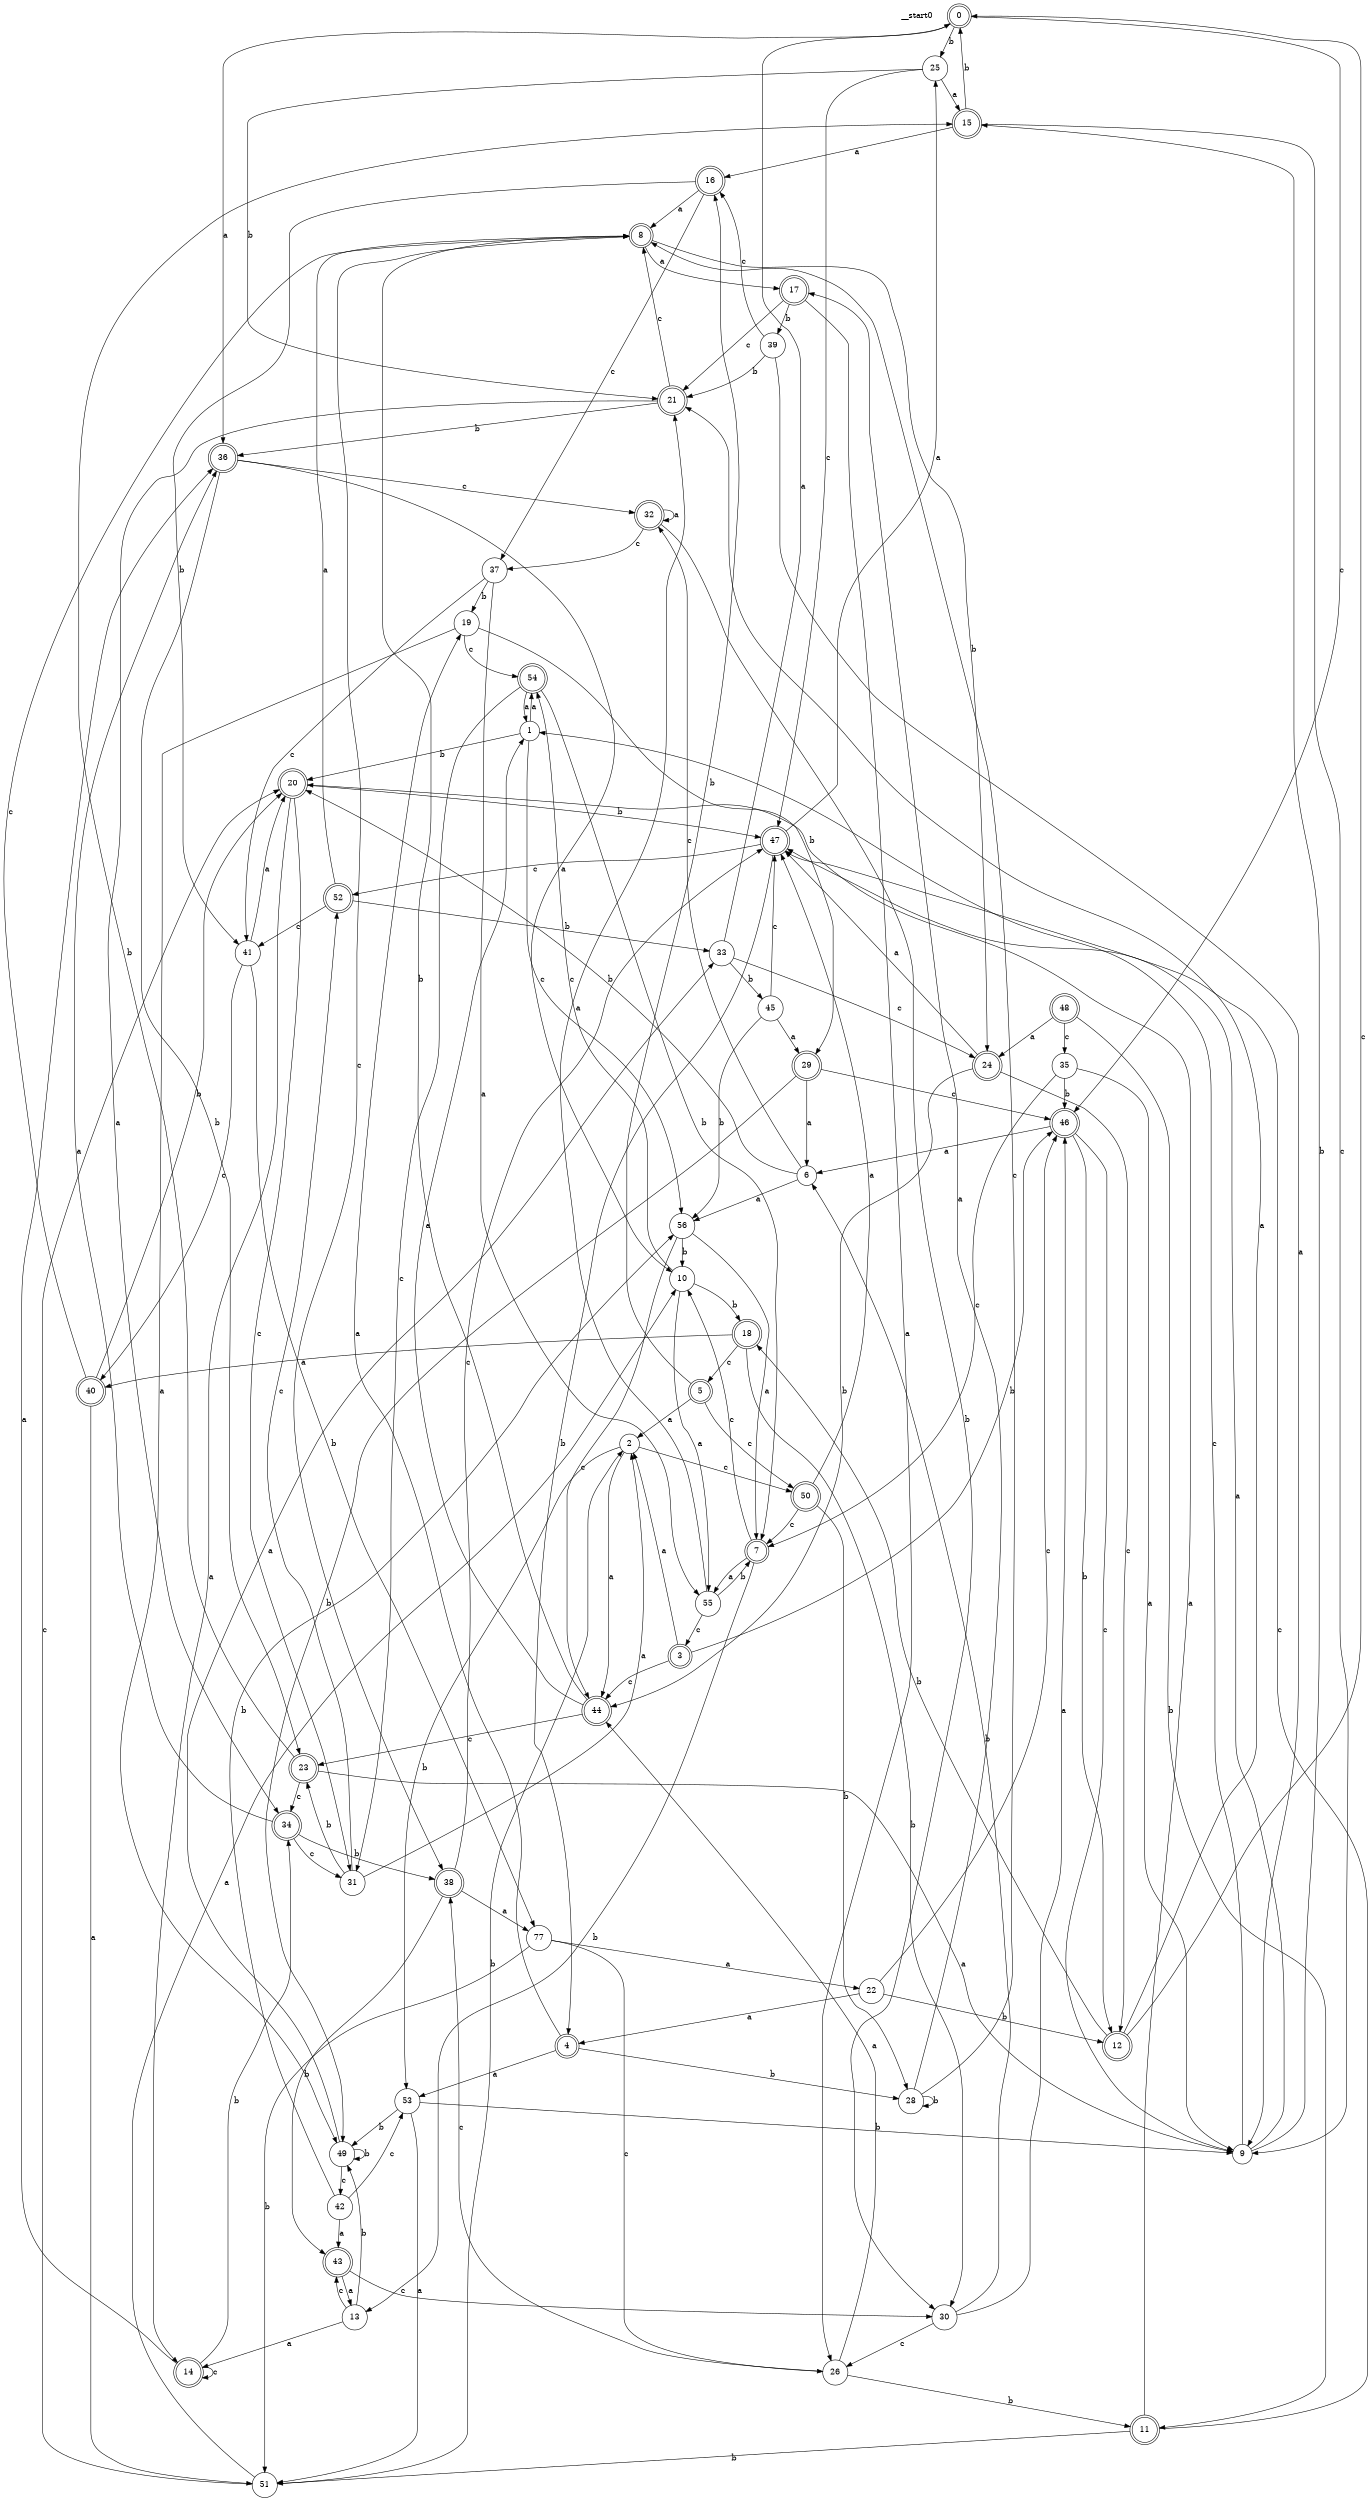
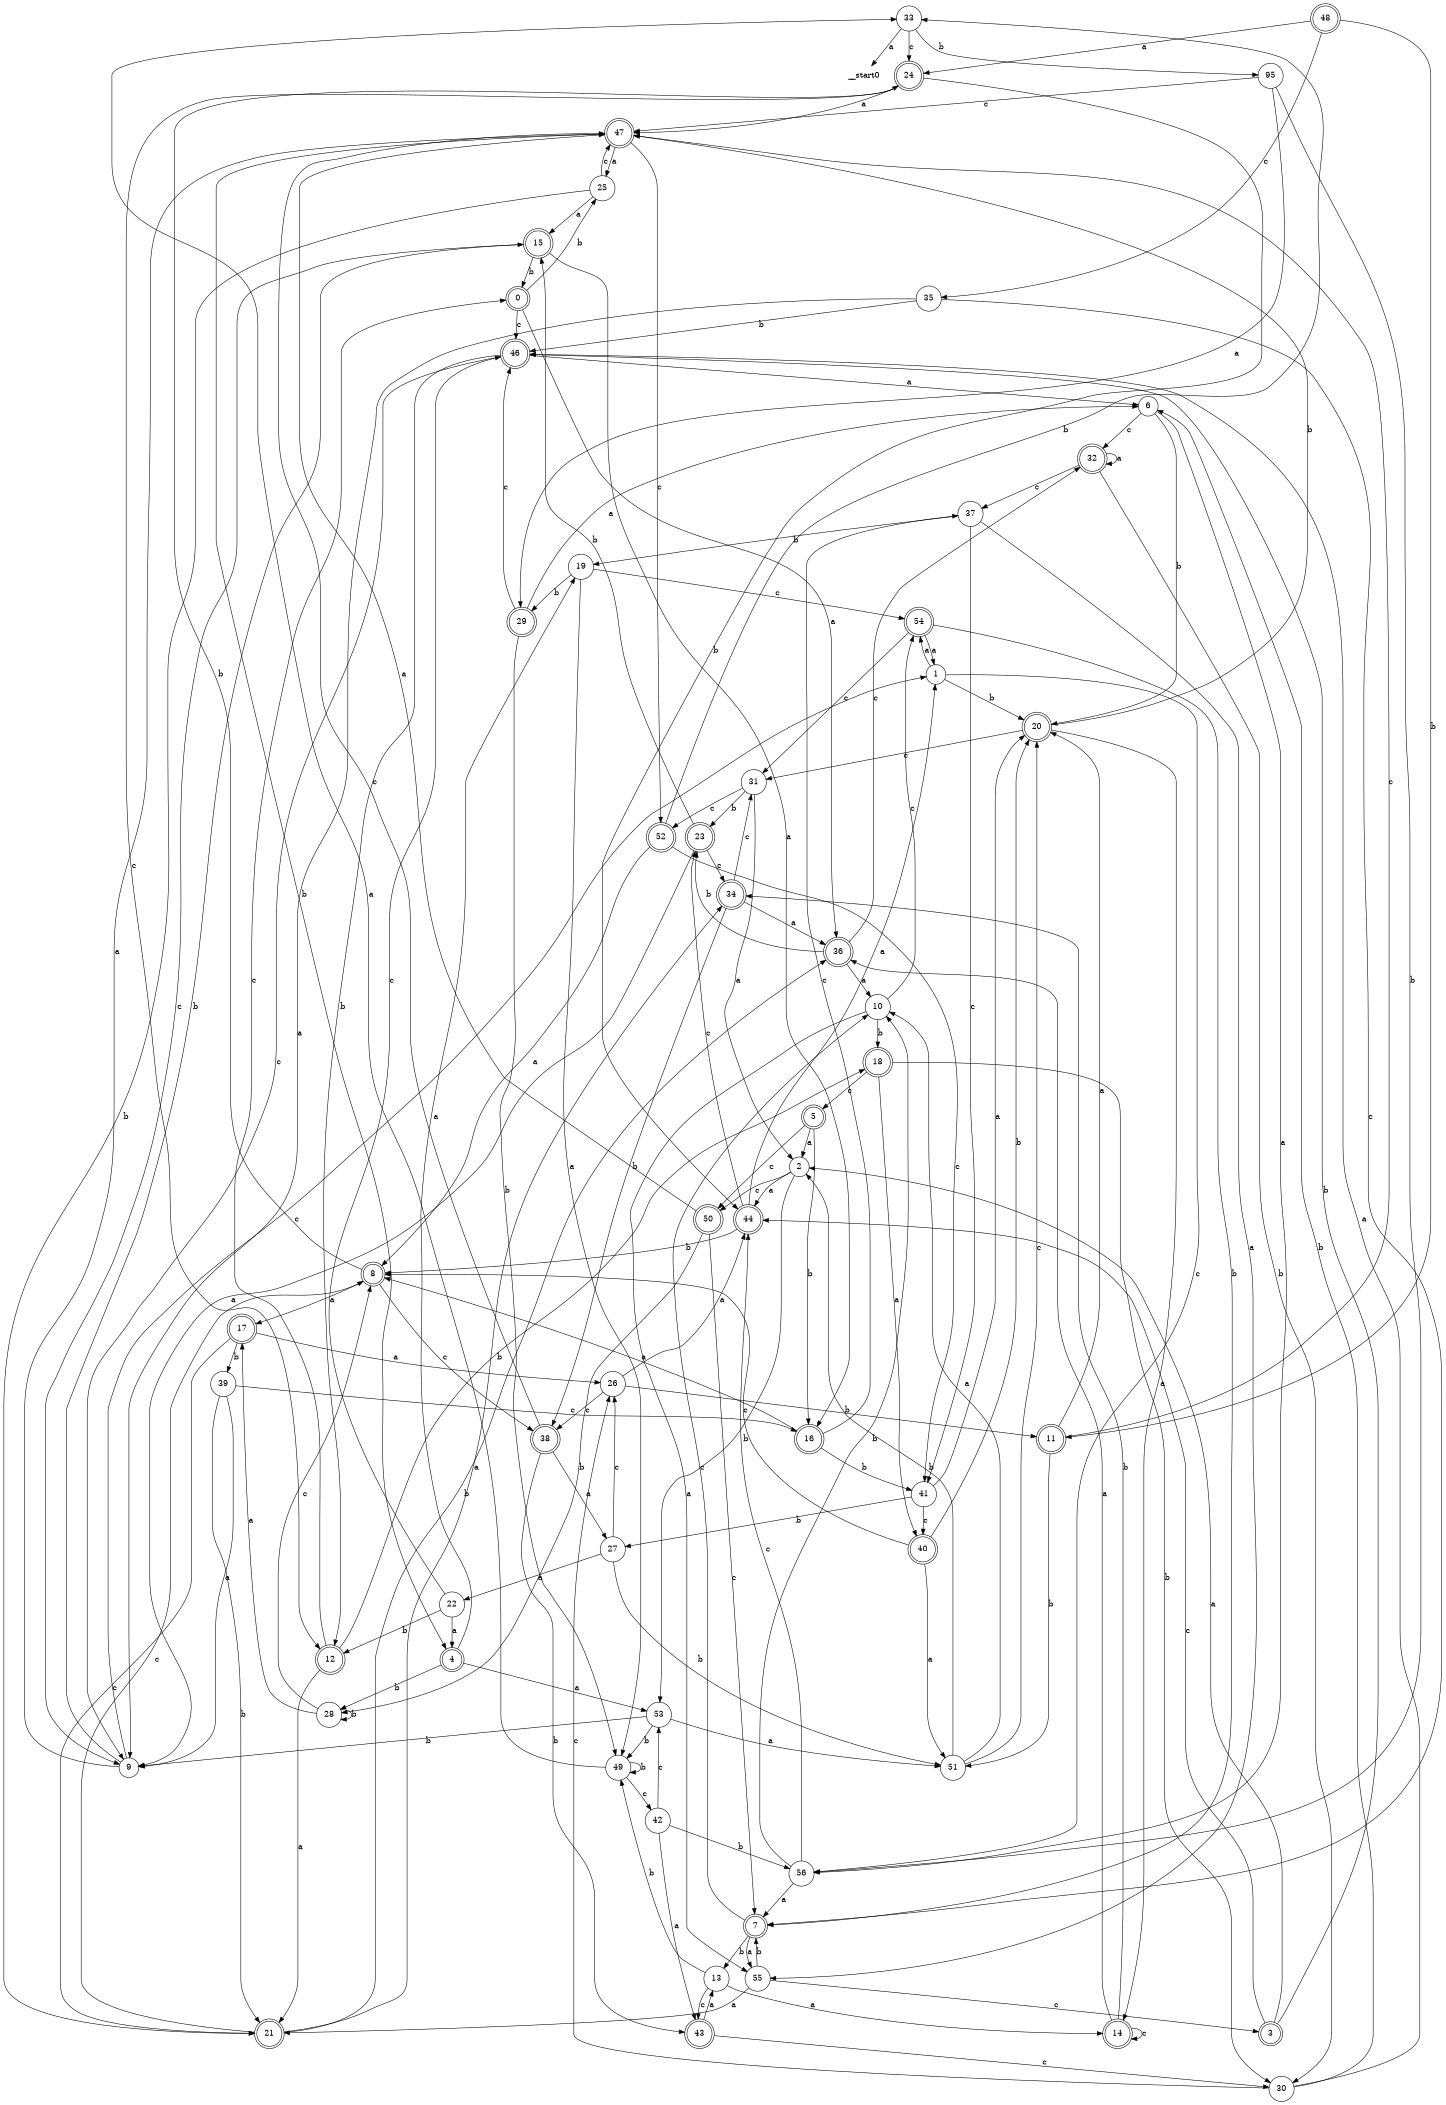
edge "33" -> "0": now "33" -> "__start0"
node "45": label "45" -> "95"
node "77": label "77" -> "27"
